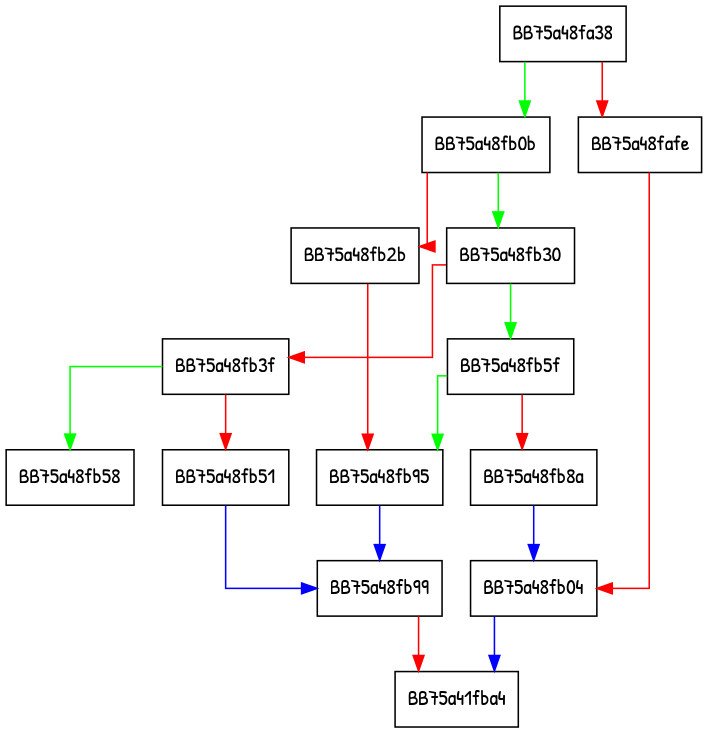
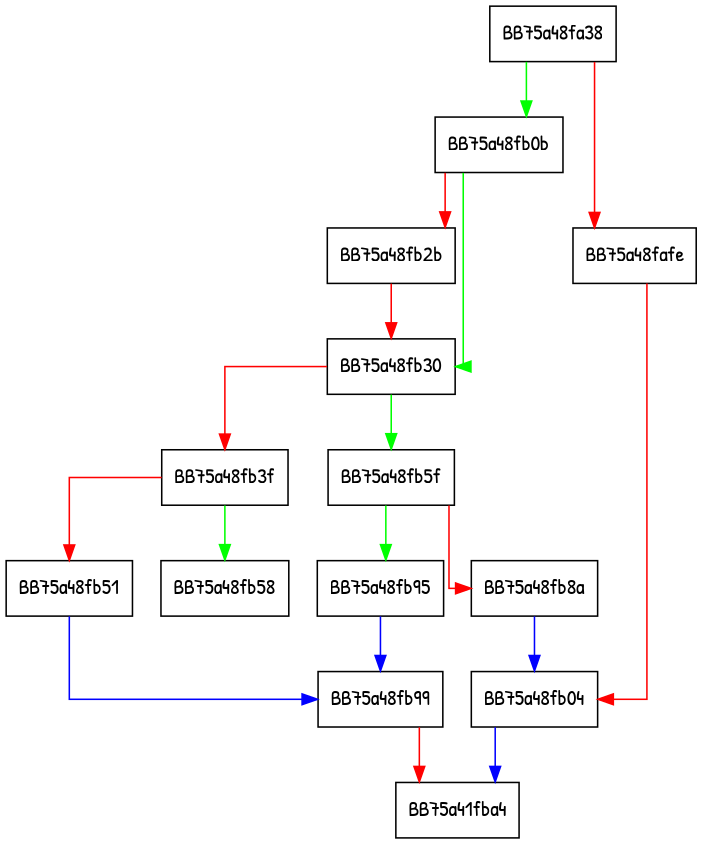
edge "BB75a48fb2b" -> "BB75a48fb95": now "BB75a48fb2b" -> "BB75a48fb30"
